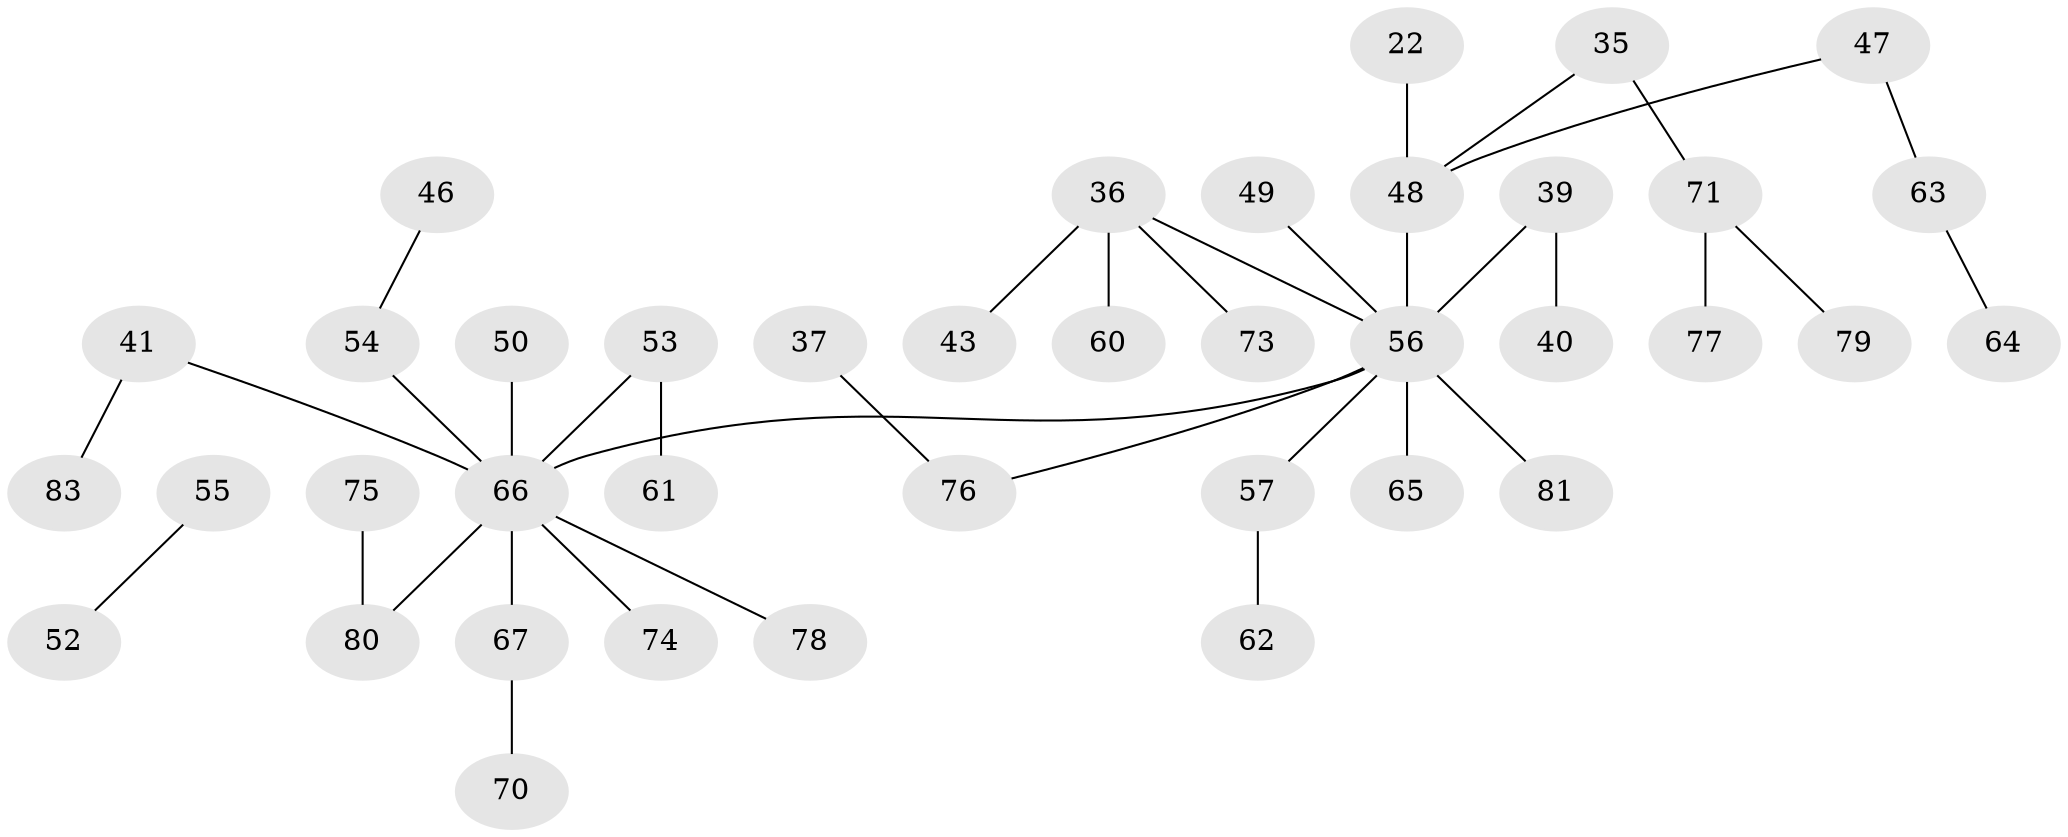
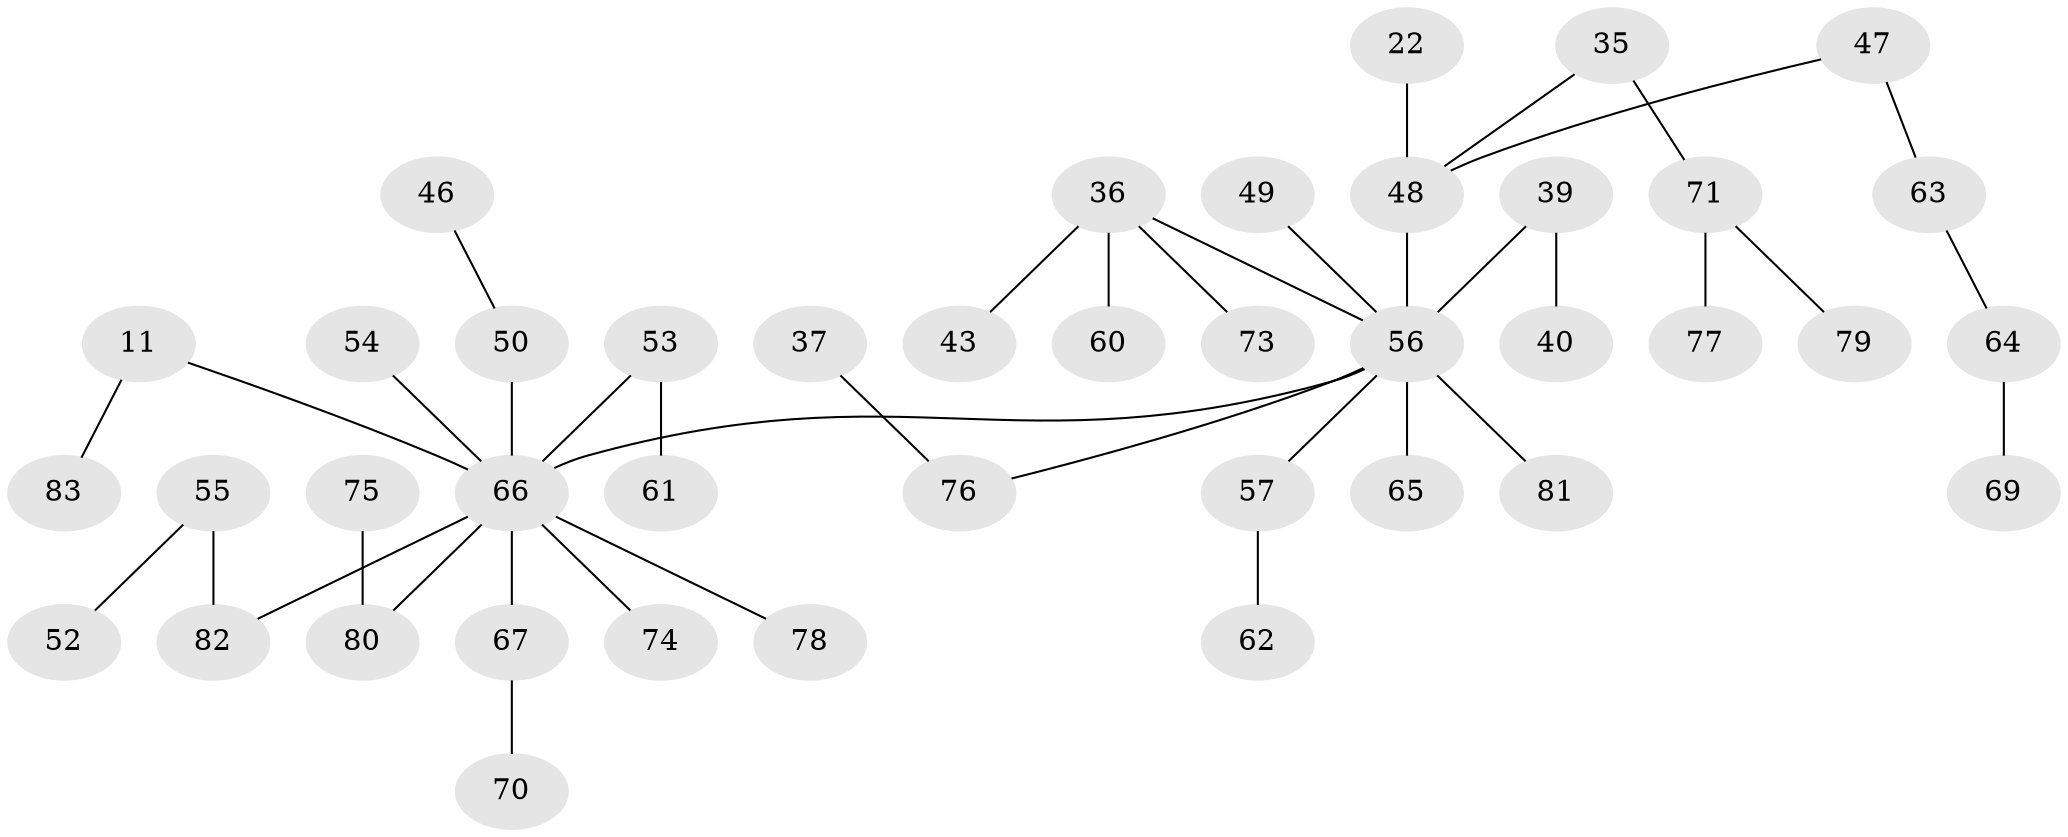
edge "46" -- "54": now "46" -- "50"
node "41": label "41" -> "11"
node "69": added
node "82": added
